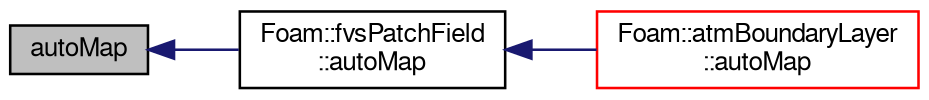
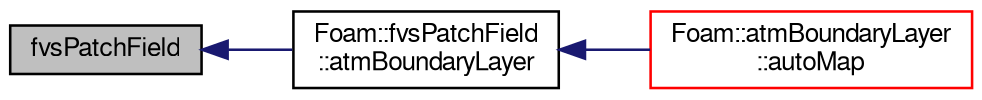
node "autoMap": label "autoMap" -> "fvsPatchField"
node "Foam::fvsPatchField ::autoMap": label "Foam::fvsPatchField ::autoMap" -> "Foam::fvsPatchField ::atmBoundaryLayer"
